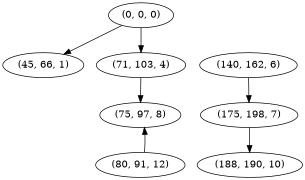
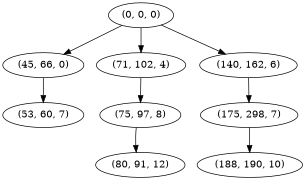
edge "(0, 0, 0)" -> "(140, 162, 6)": added
node "(45, 66, 1)": label "(45, 66, 1)" -> "(45, 66, 0)"
node "(71, 103, 4)": label "(71, 103, 4)" -> "(71, 102, 4)"
node "(53, 60, 7)": added
node "(175, 198, 7)": label "(175, 198, 7)" -> "(175, 298, 7)"
edge "(80, 91, 12)" -> "(75, 97, 8)": reversed
